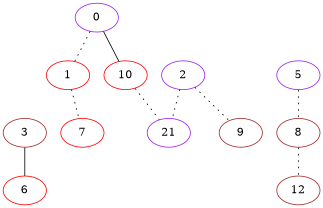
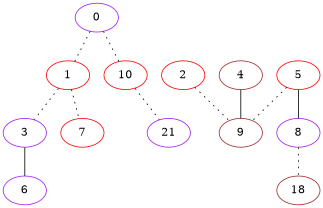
edge "0" -- "10": style solid -> dotted
node "2": color purple -> red
node "4": added
node "5": color purple -> red
edge "1" -- "3": added
edge "2" -- "21": removed
edge "5" -- "9": added
edge "5" -- "8": style dotted -> solid
node "3": color brown -> purple
node "8": color brown -> purple
node "6": color red -> purple
node "12": label "12" -> "18"
